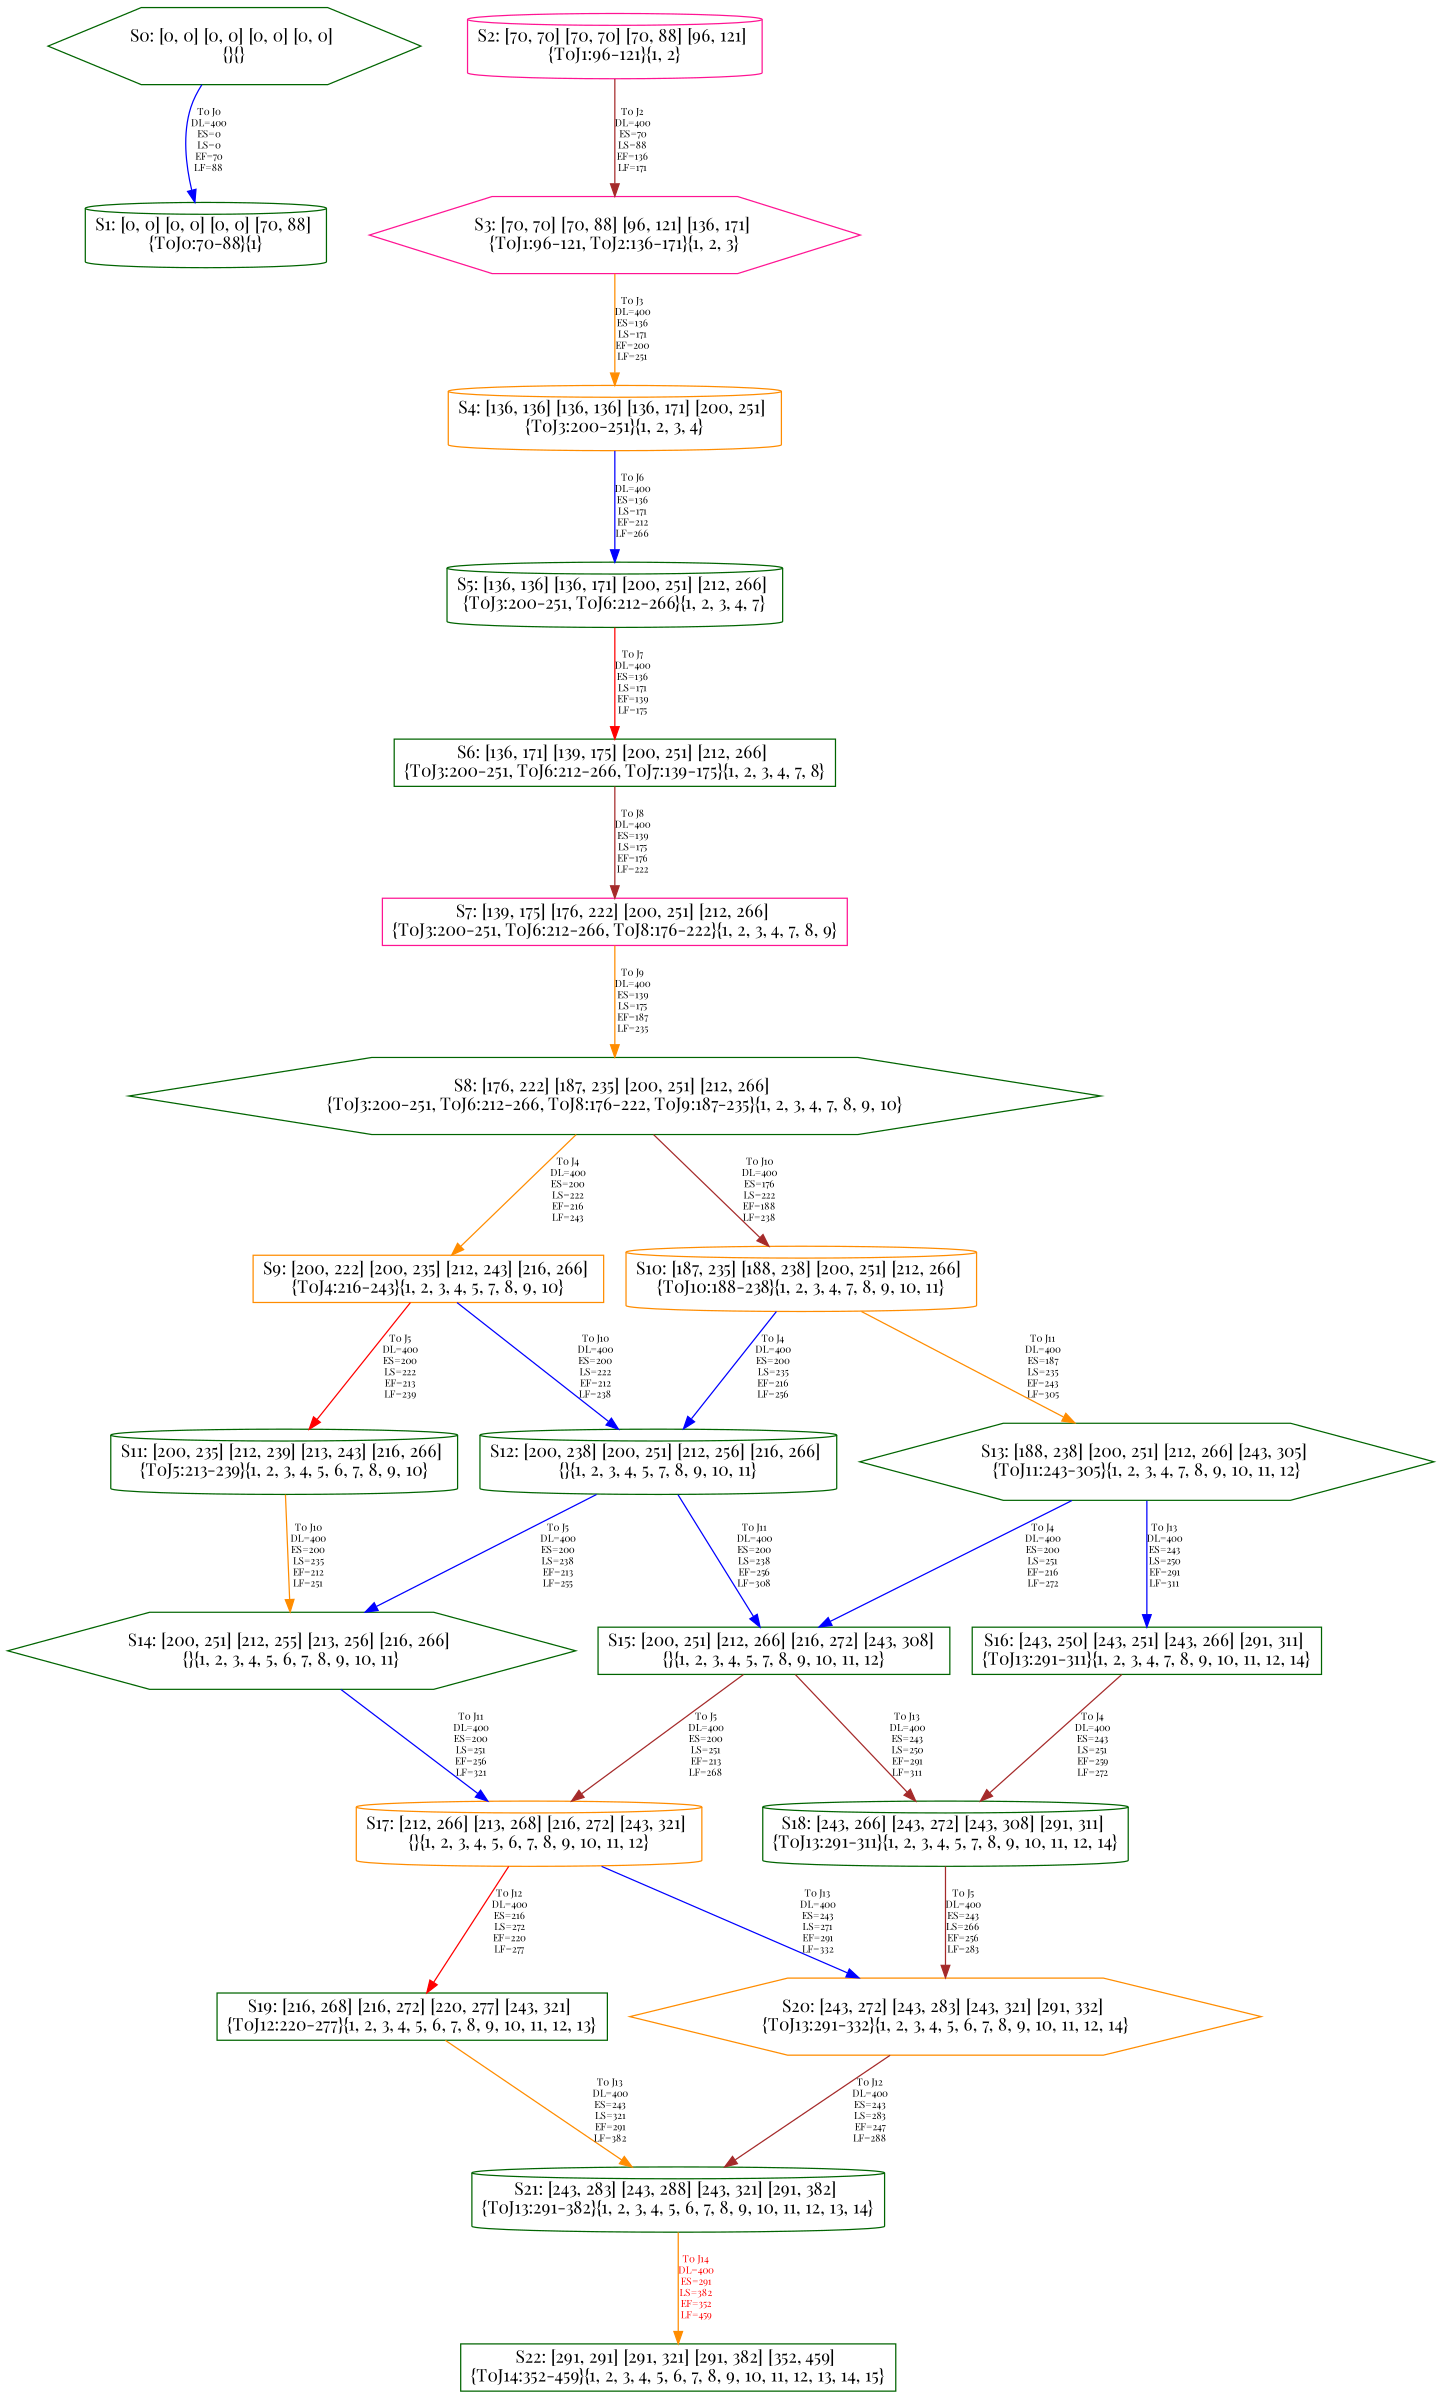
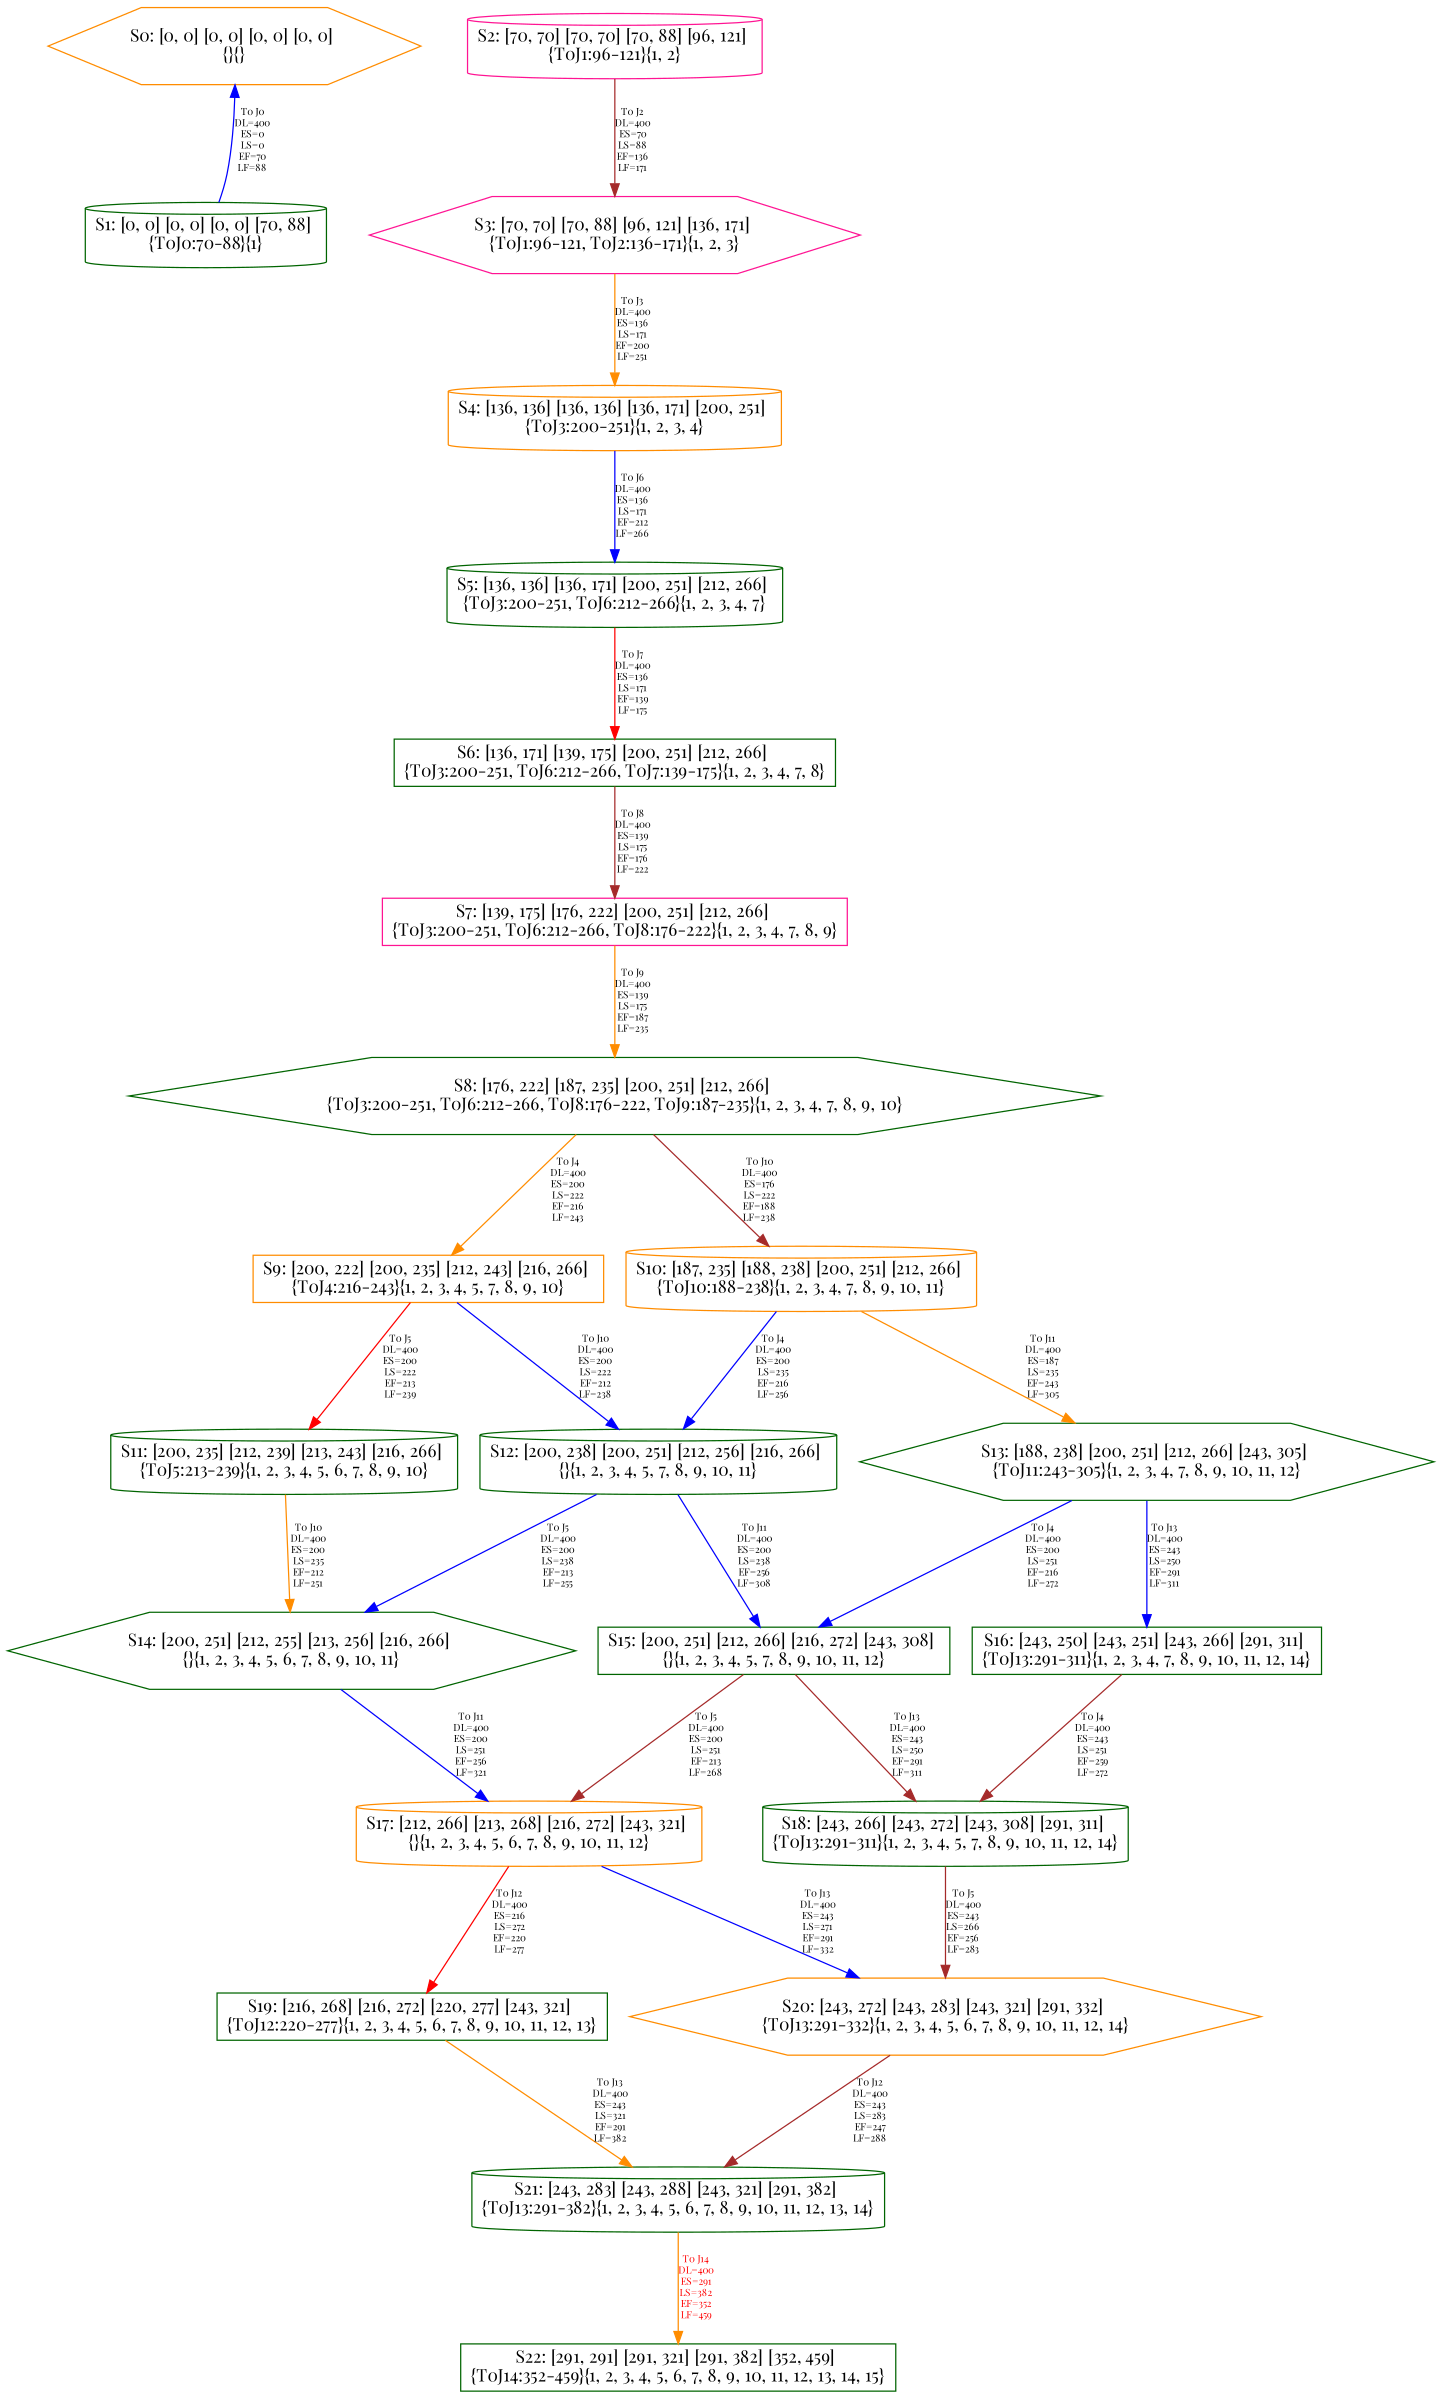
node "S0: [0, 0] [0, 0] [0, 0] [0, 0] {}{}": color darkgreen -> darkorange
edge "S0: [0, 0] [0, 0] [0, 0] [0, 0] {}{}" -> "S1: [0, 0] [0, 0] [0, 0] [70, 88] {T0J0:70-88}{1}": reversed
